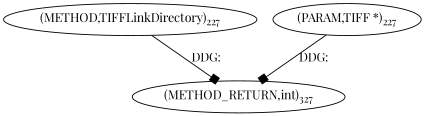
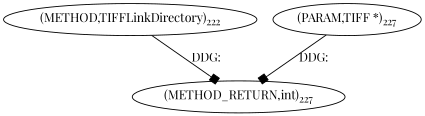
node "(METHOD,TIFFLinkDirectory)": text "227" -> "222"
node "(METHOD_RETURN,int)": text "327" -> "227"
